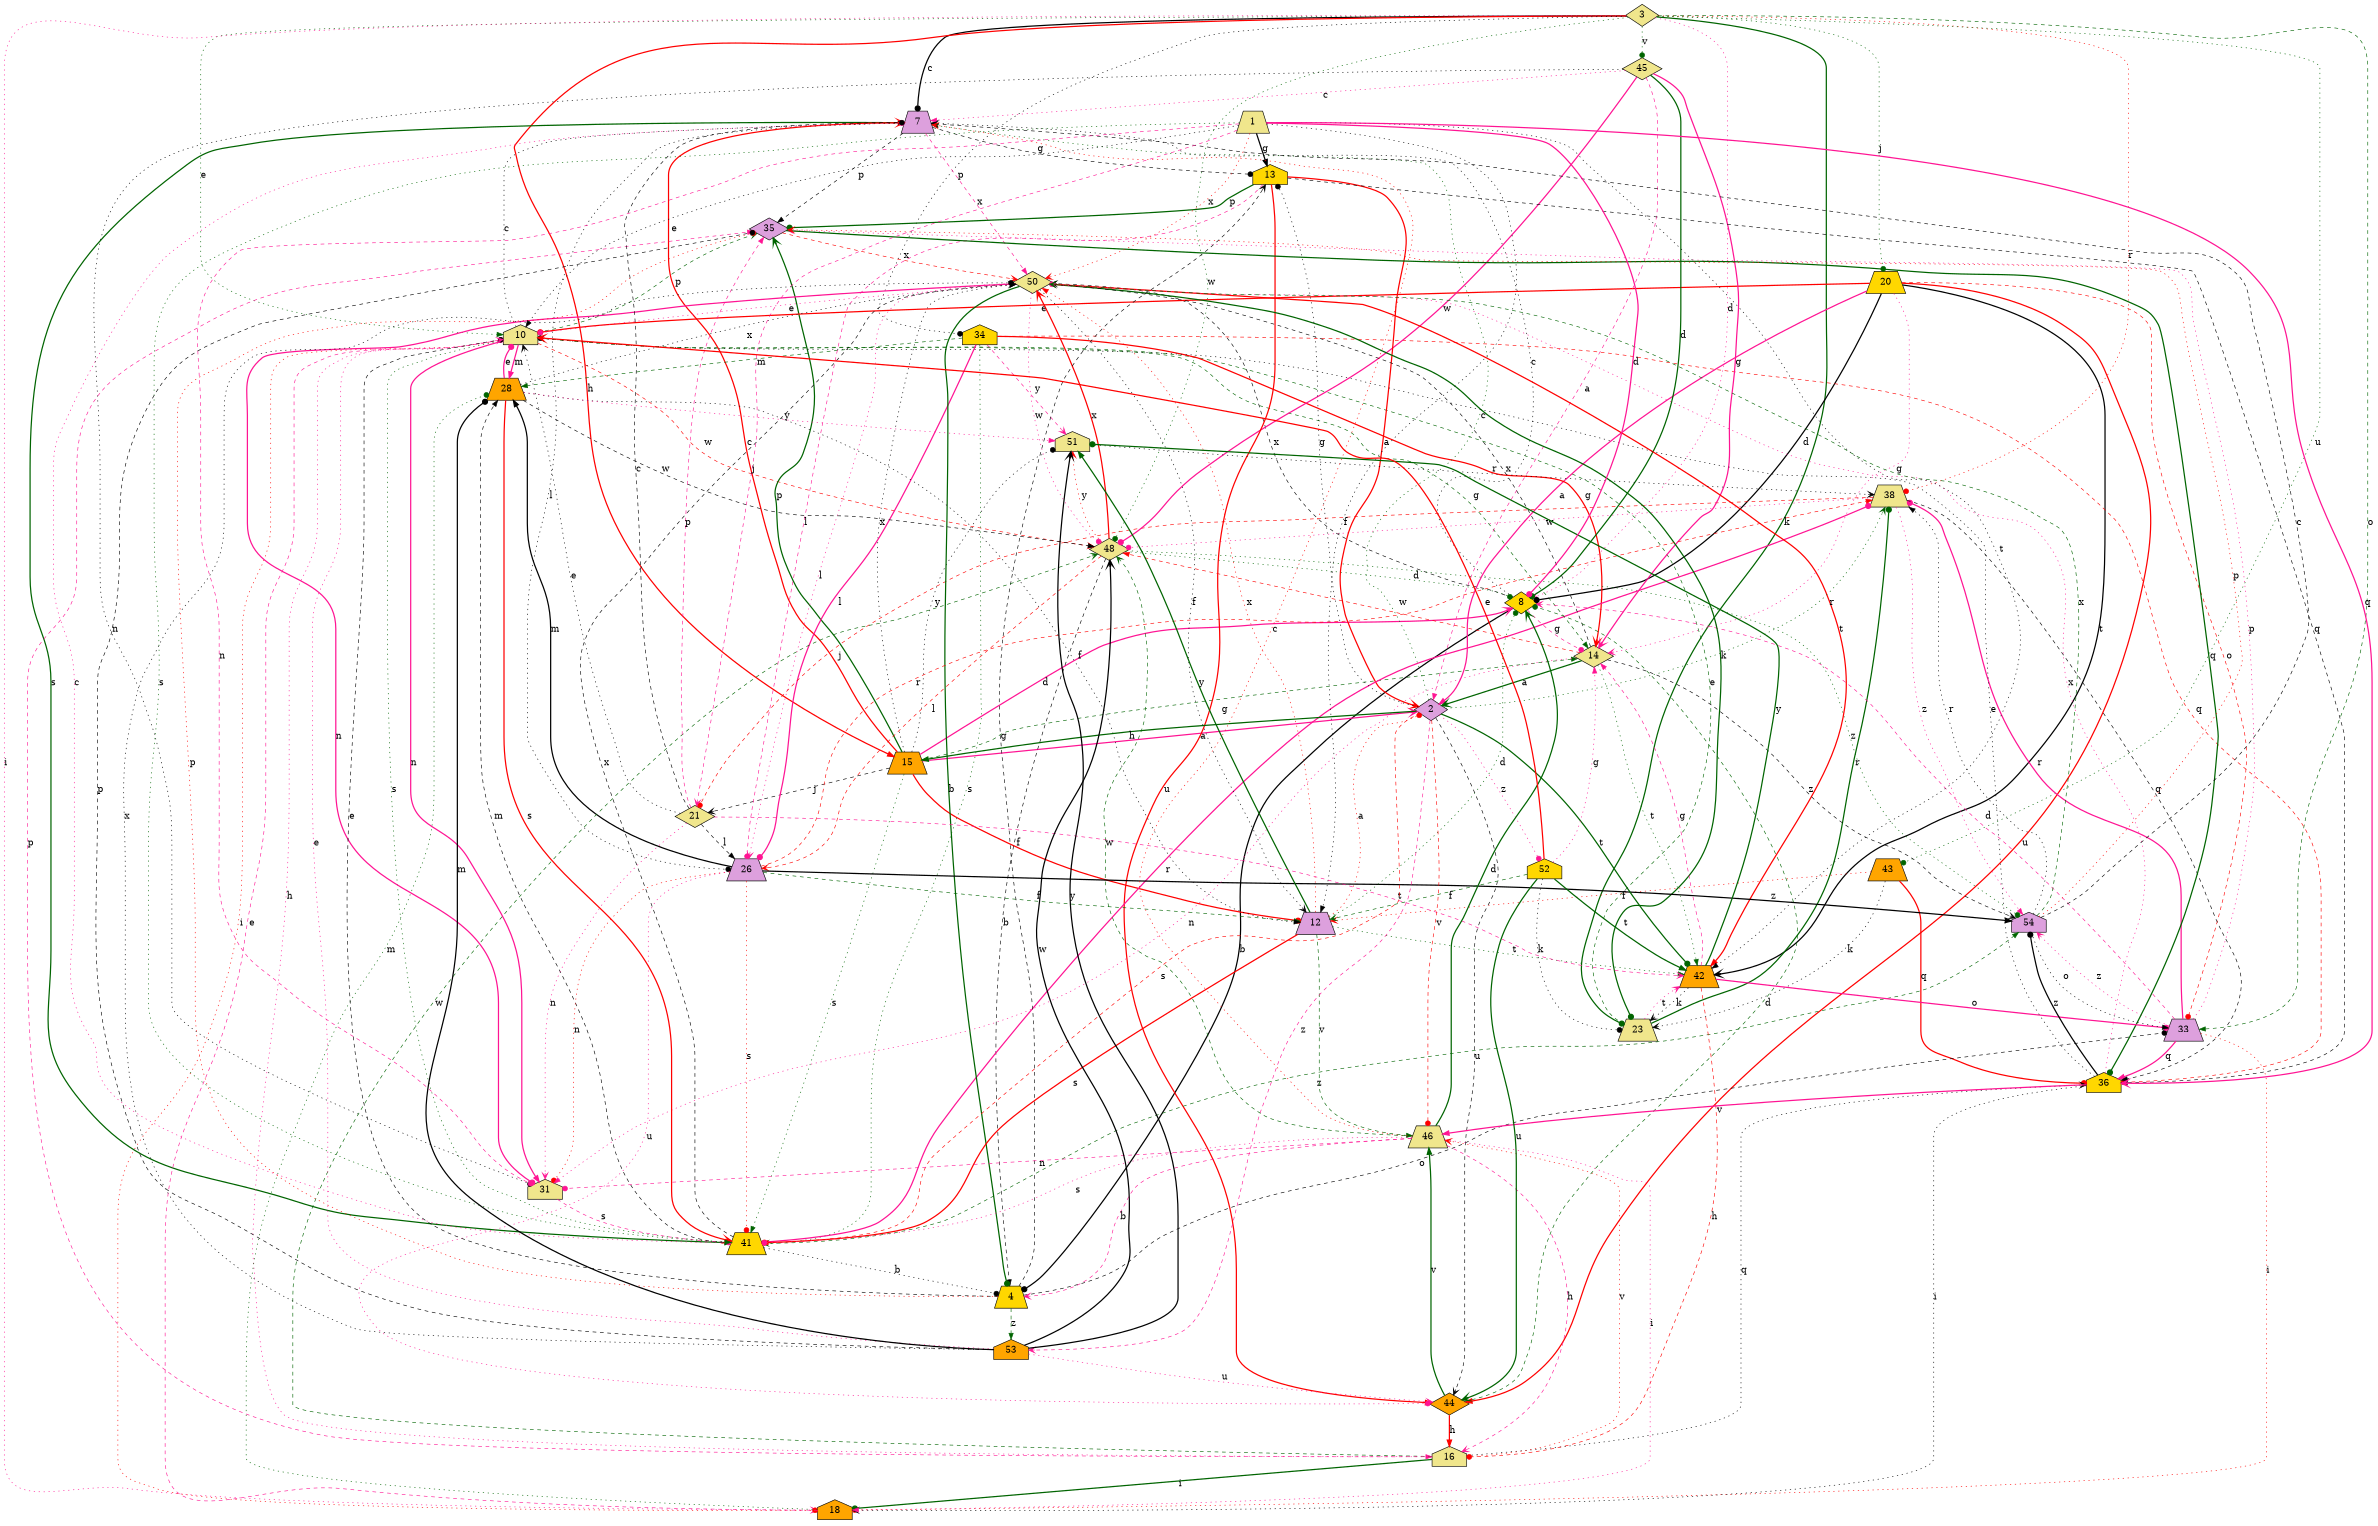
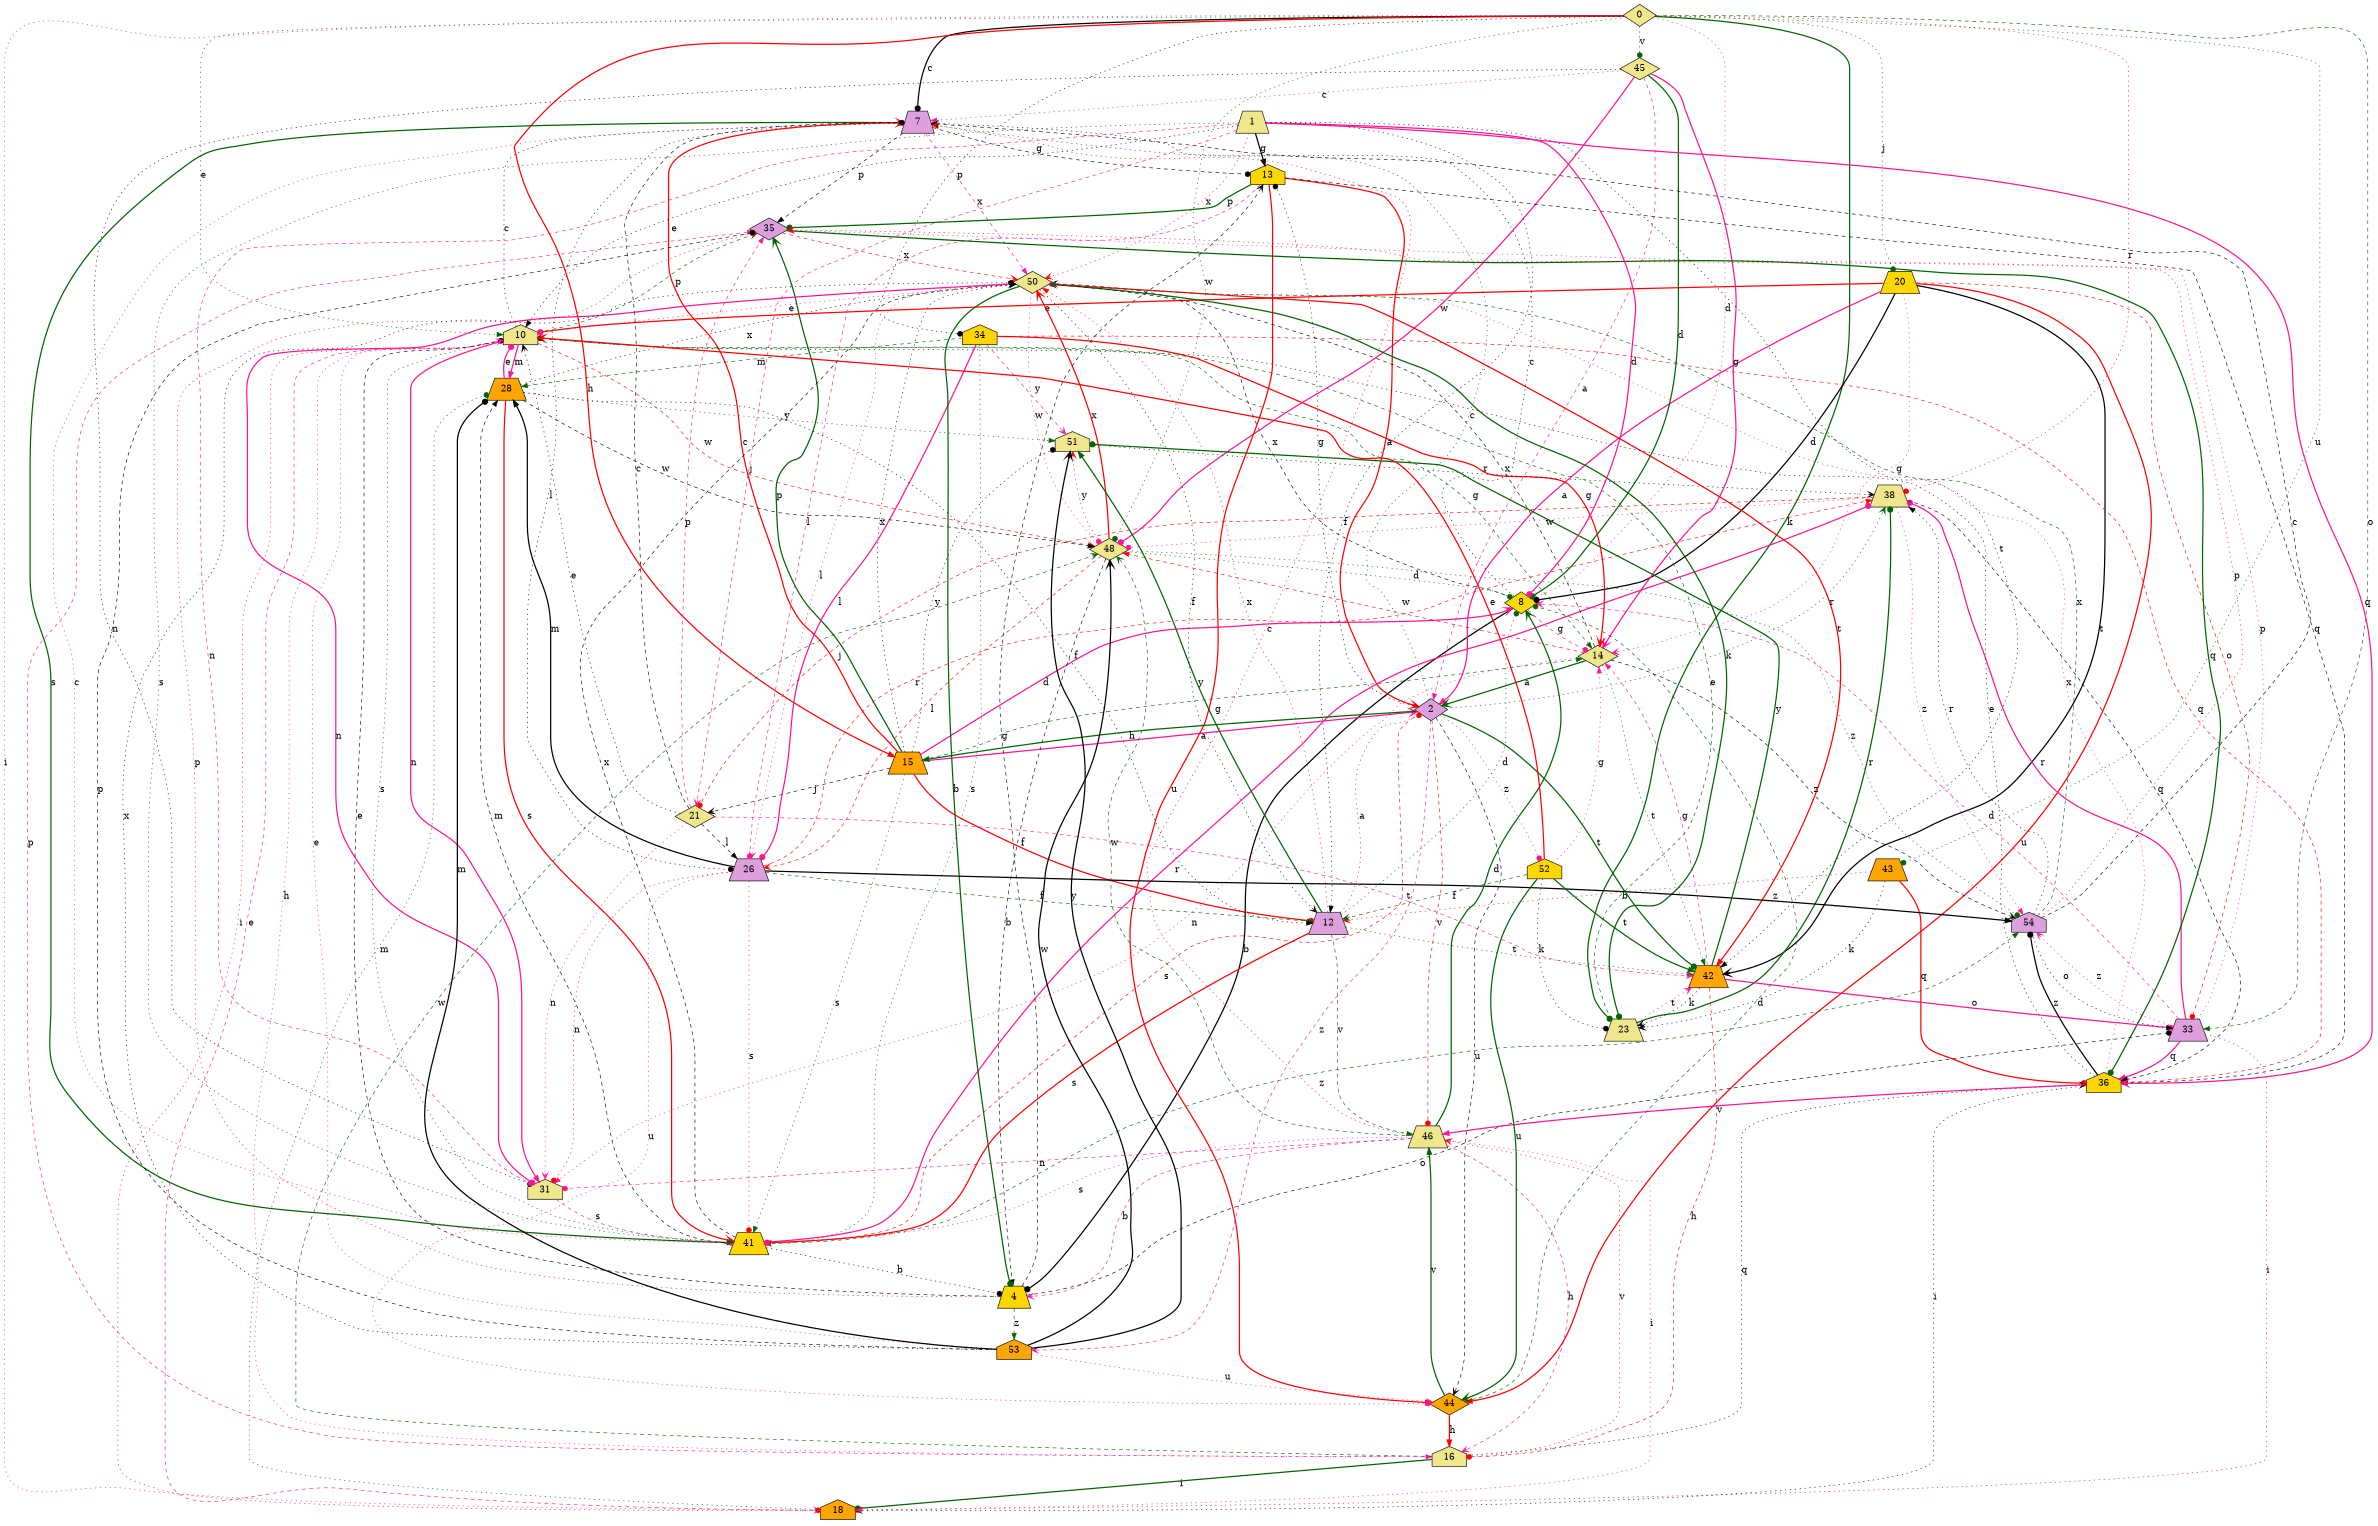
node "3": label "3" -> "0"
edge "28" -> "51": color deeppink -> darkgreen
edge "43" -> "12": label "f" -> "b"
